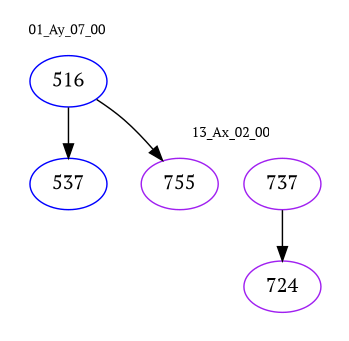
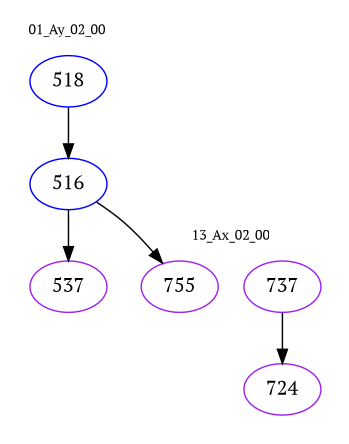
cluster "01_Ay_07_00": label "01_Ay_07_00" -> "01_Ay_02_00"
node "518": added
node "537": color blue -> purple
